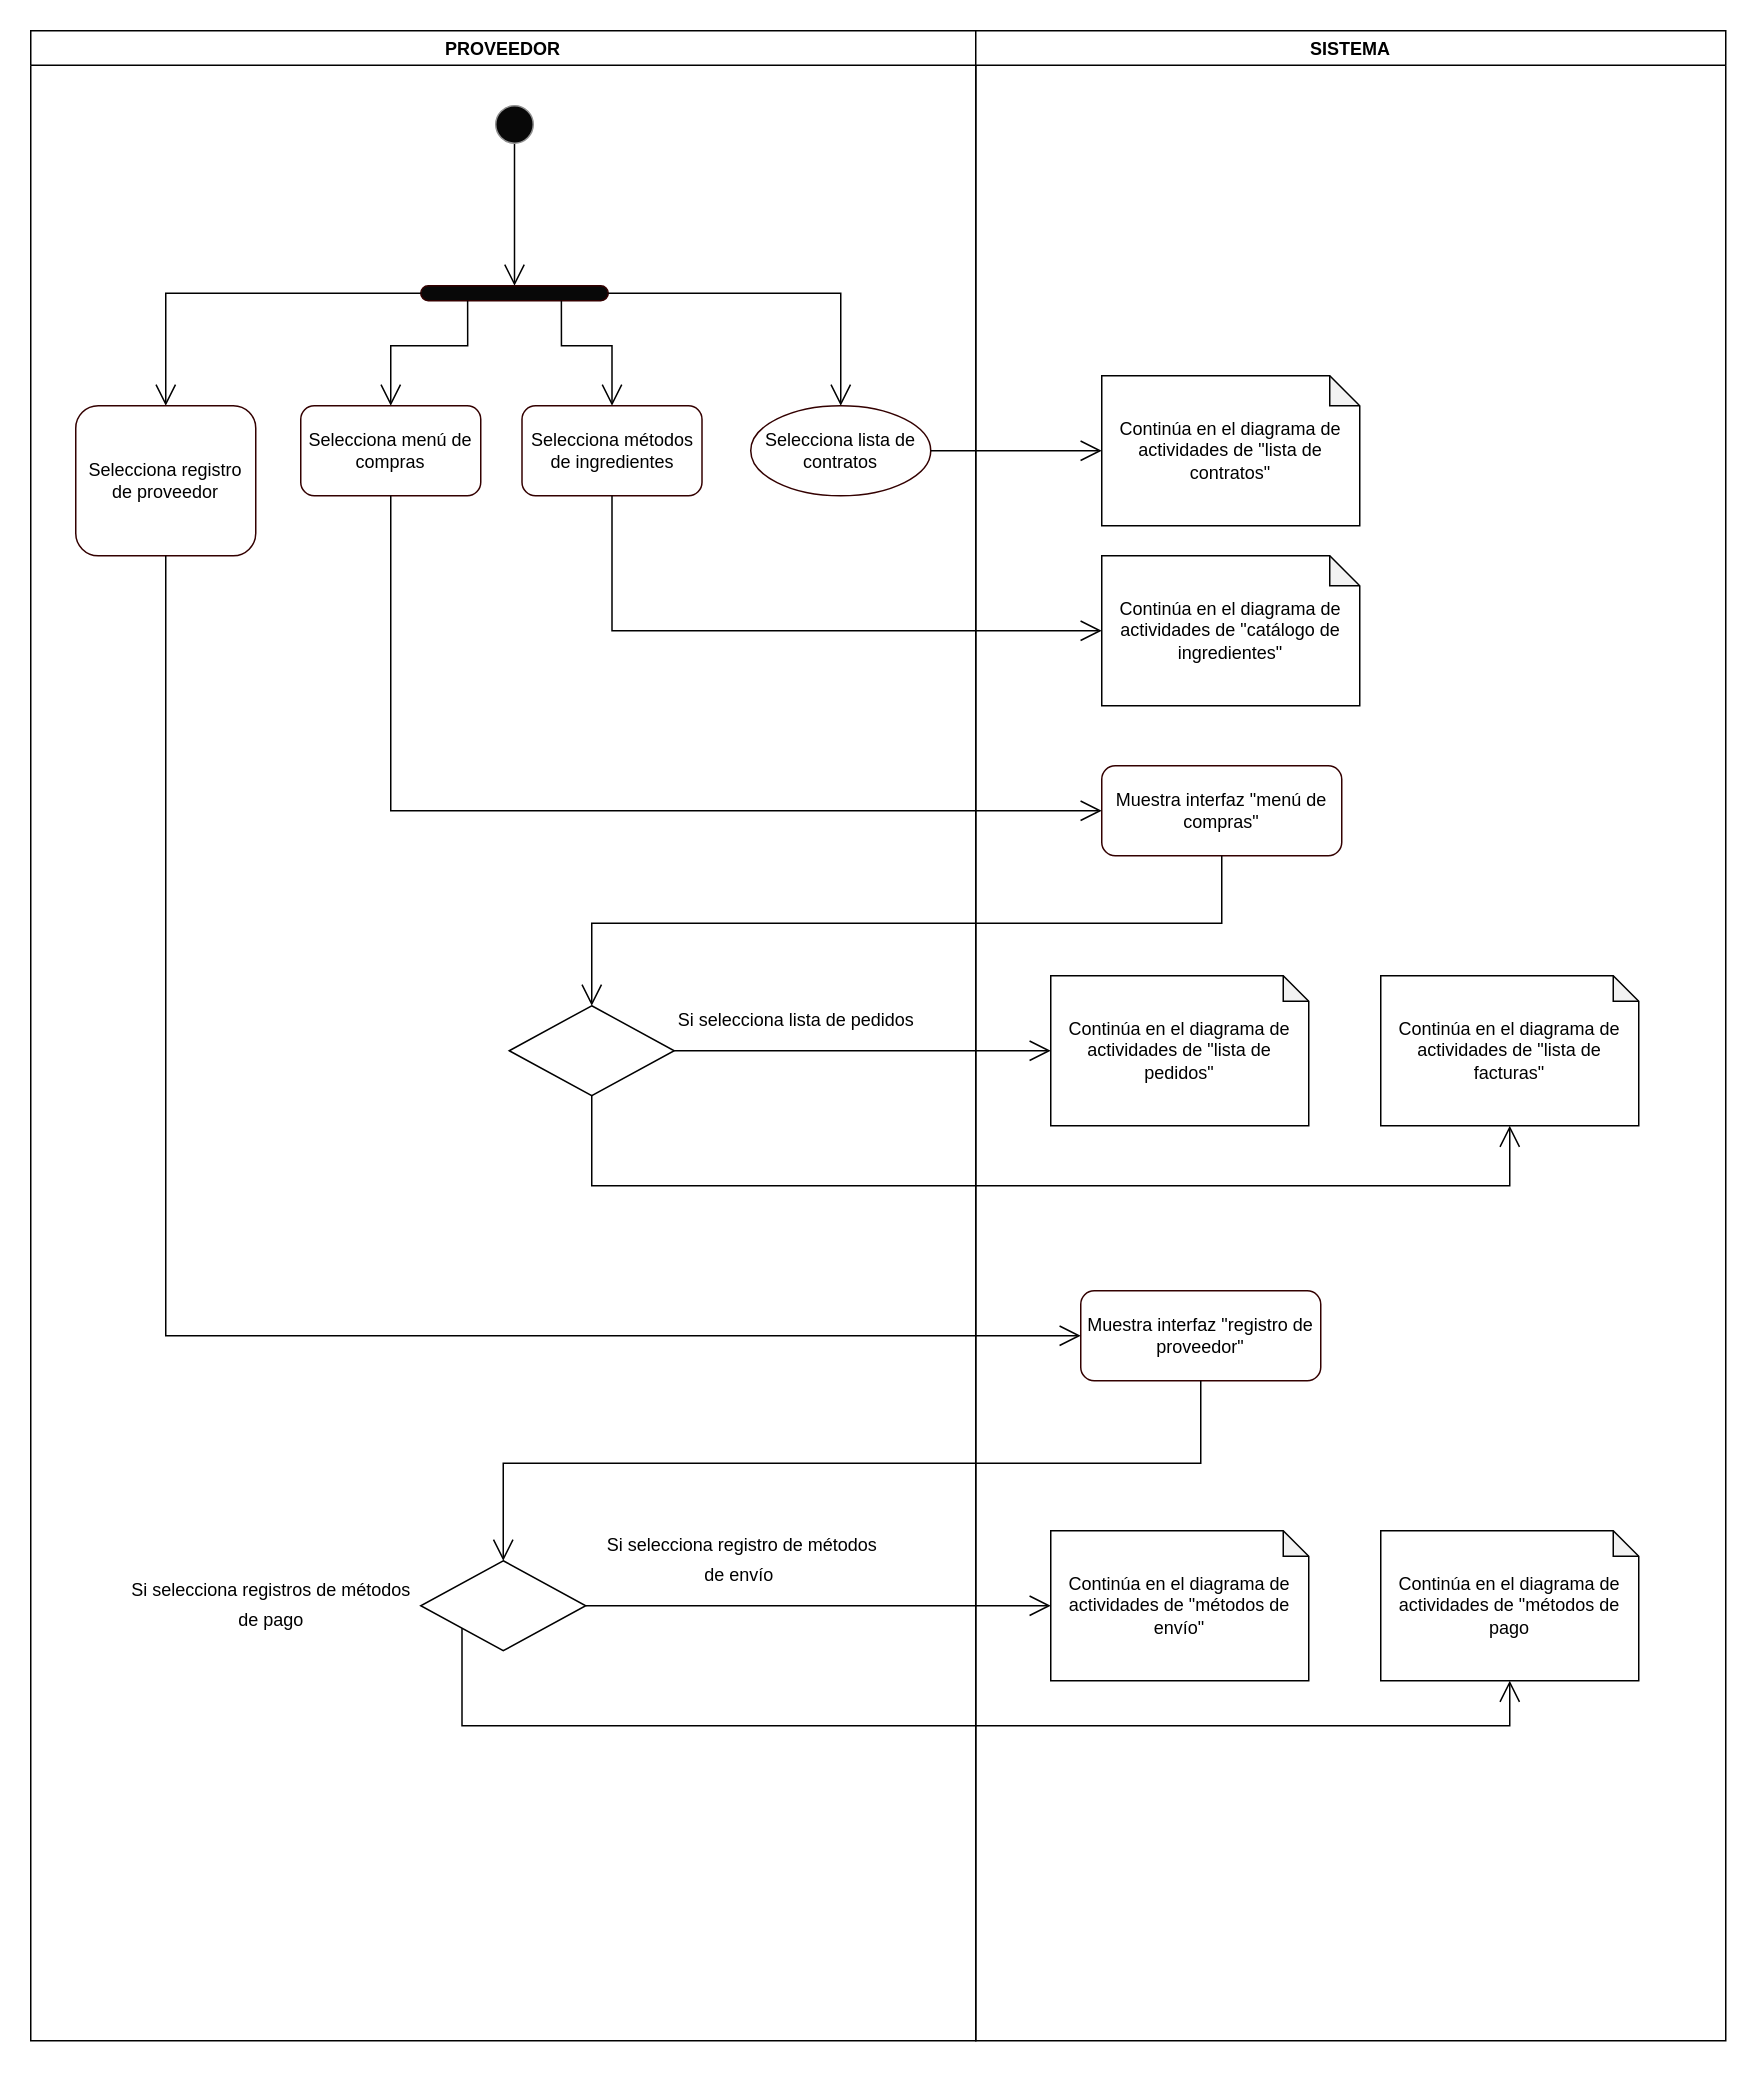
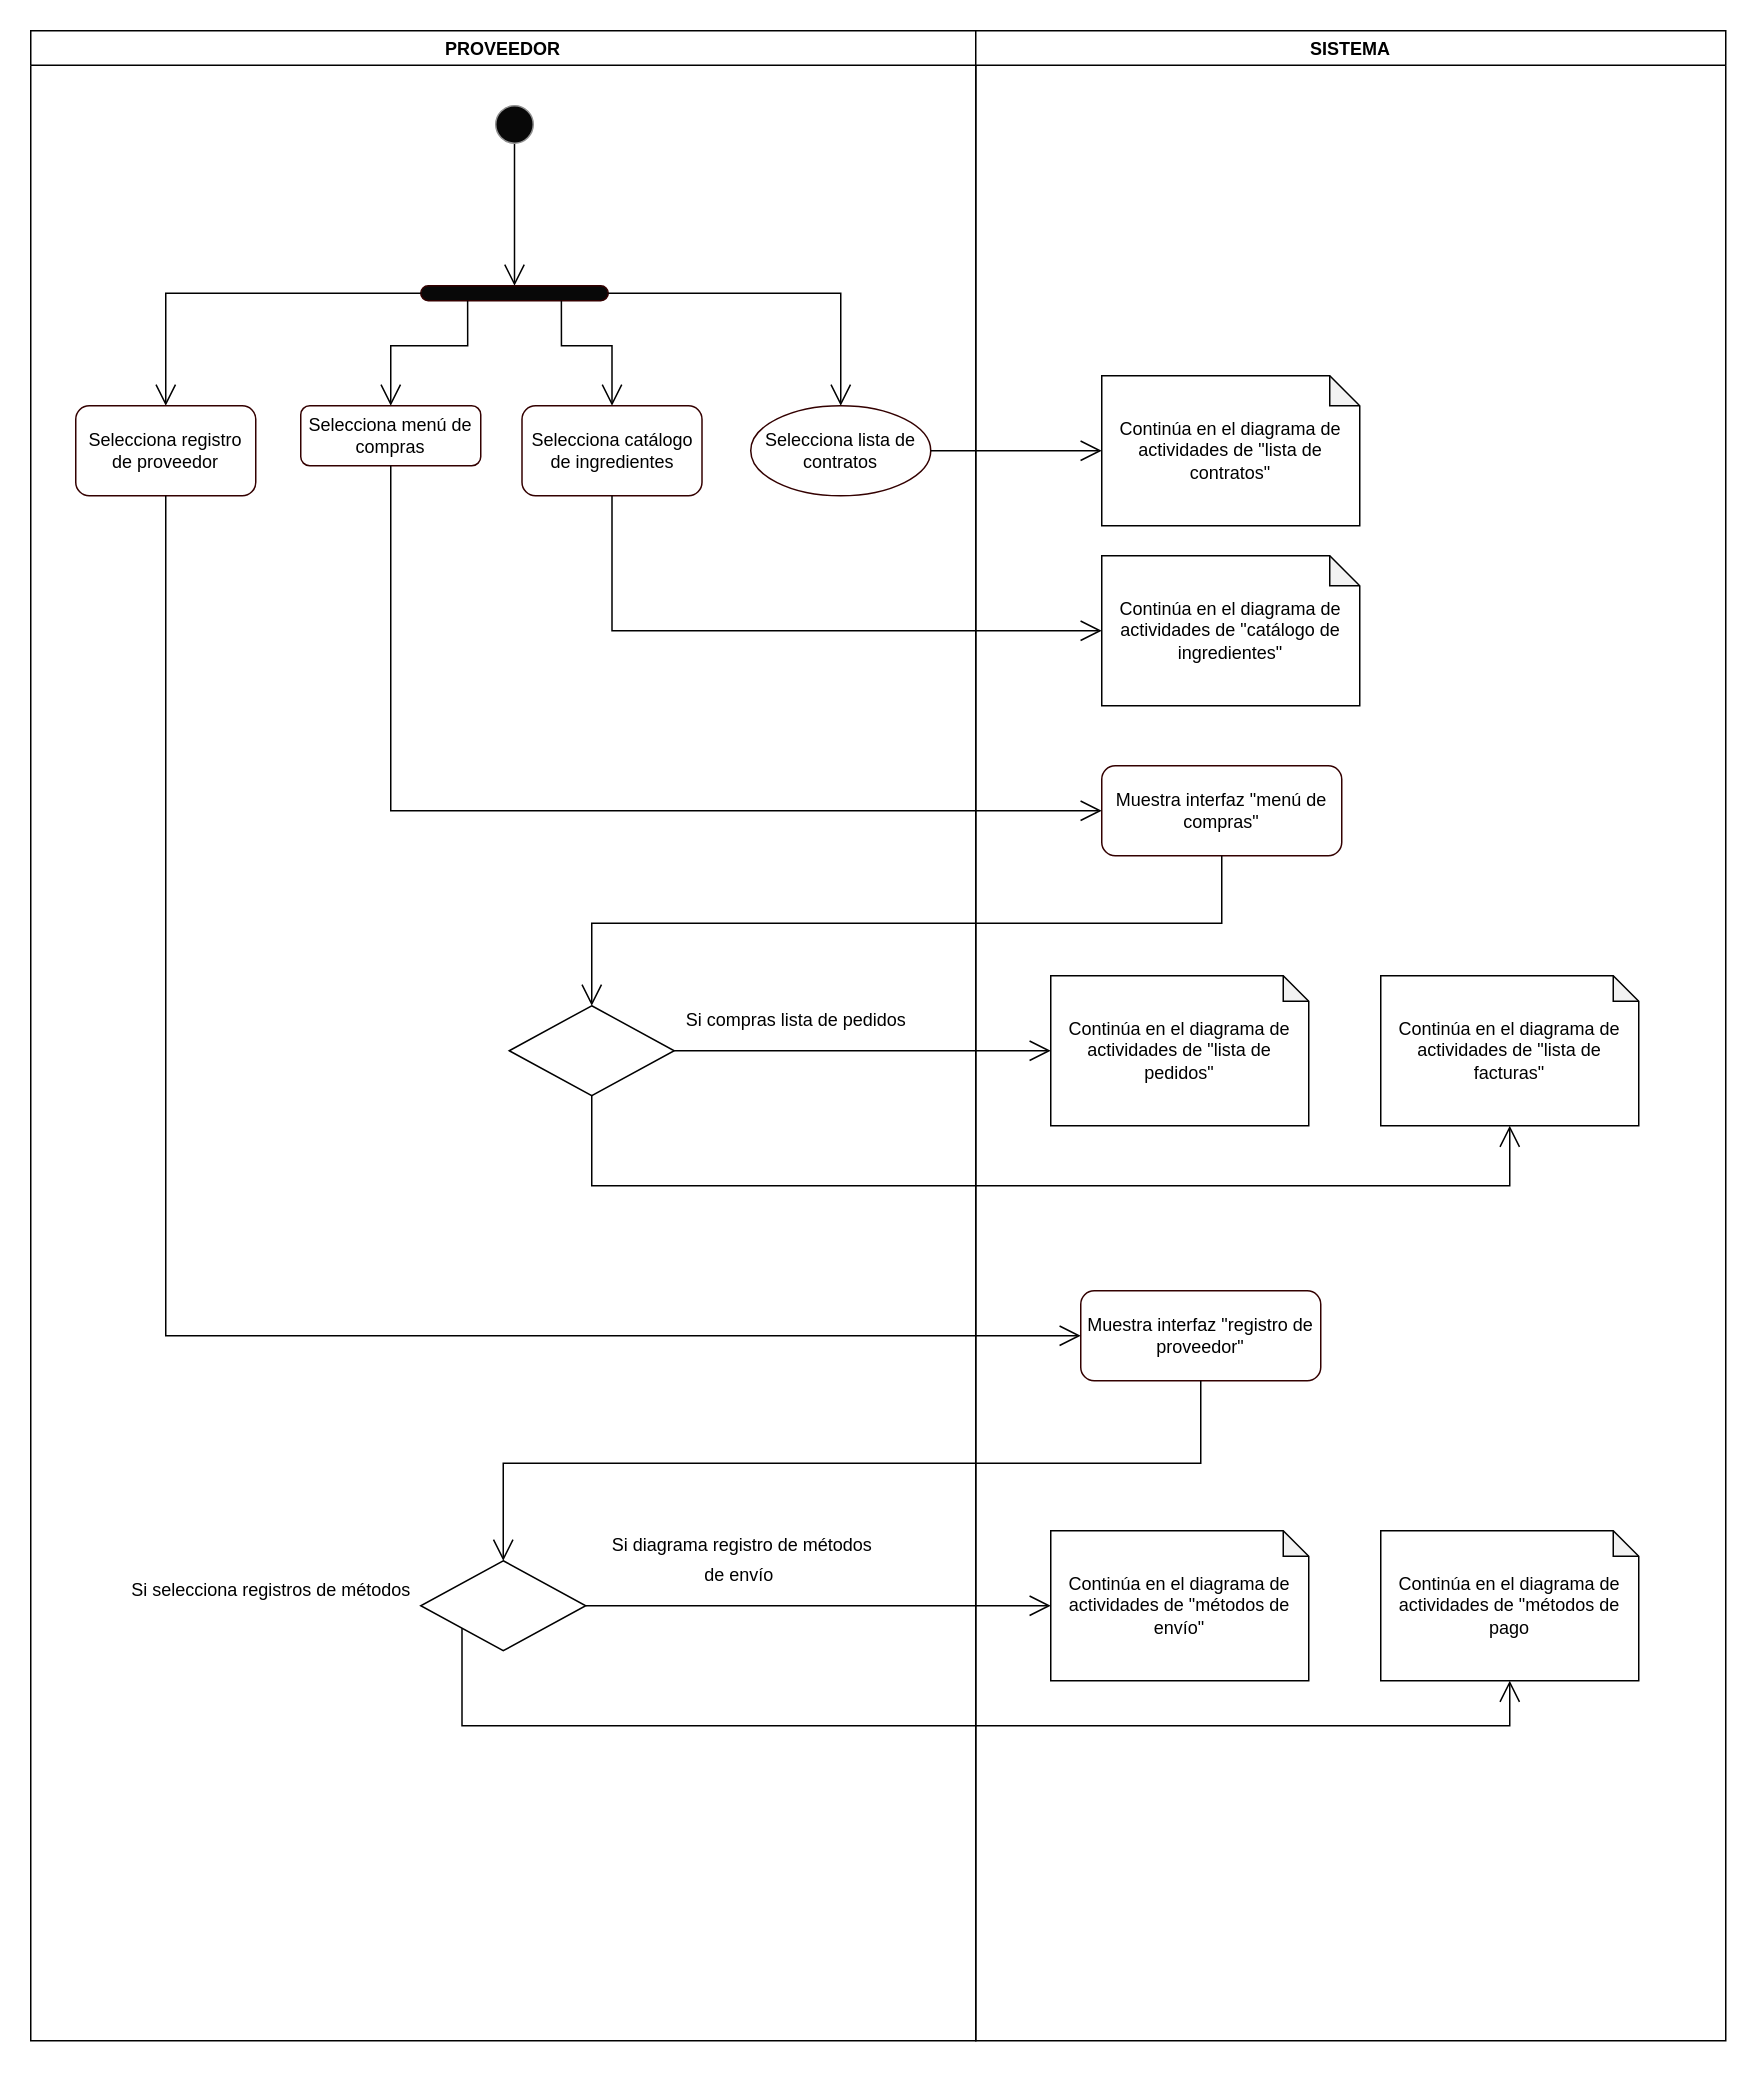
node "Selecciona menú de compras": size 180x90 -> 180x60
node "Selecciona métodos de ingredientes": label "Selecciona métodos de ingredientes" -> "Selecciona catálogo de ingredientes"
node "Selecciona registro de proveedor": size 180x150 -> 180x90
node "Si selecciona lista de pedidos": label "Si selecciona lista de pedidos" -> "Si compras lista de pedidos"
node "Si selecciona registro de métodos": label "Si selecciona registro de métodos" -> "Si diagrama registro de métodos"
node "de pago": removed
